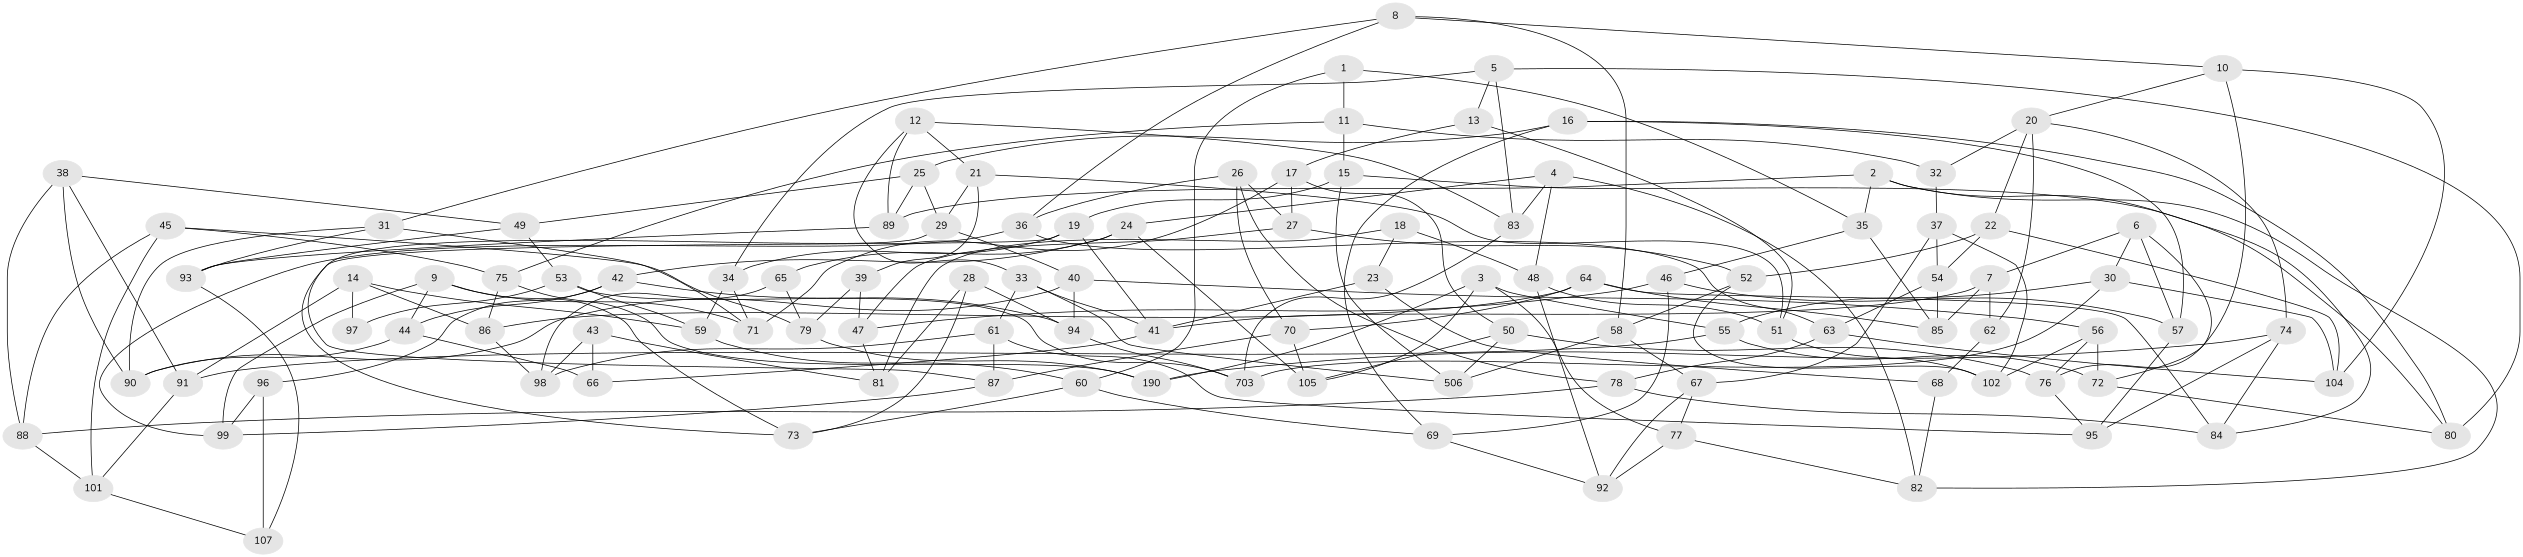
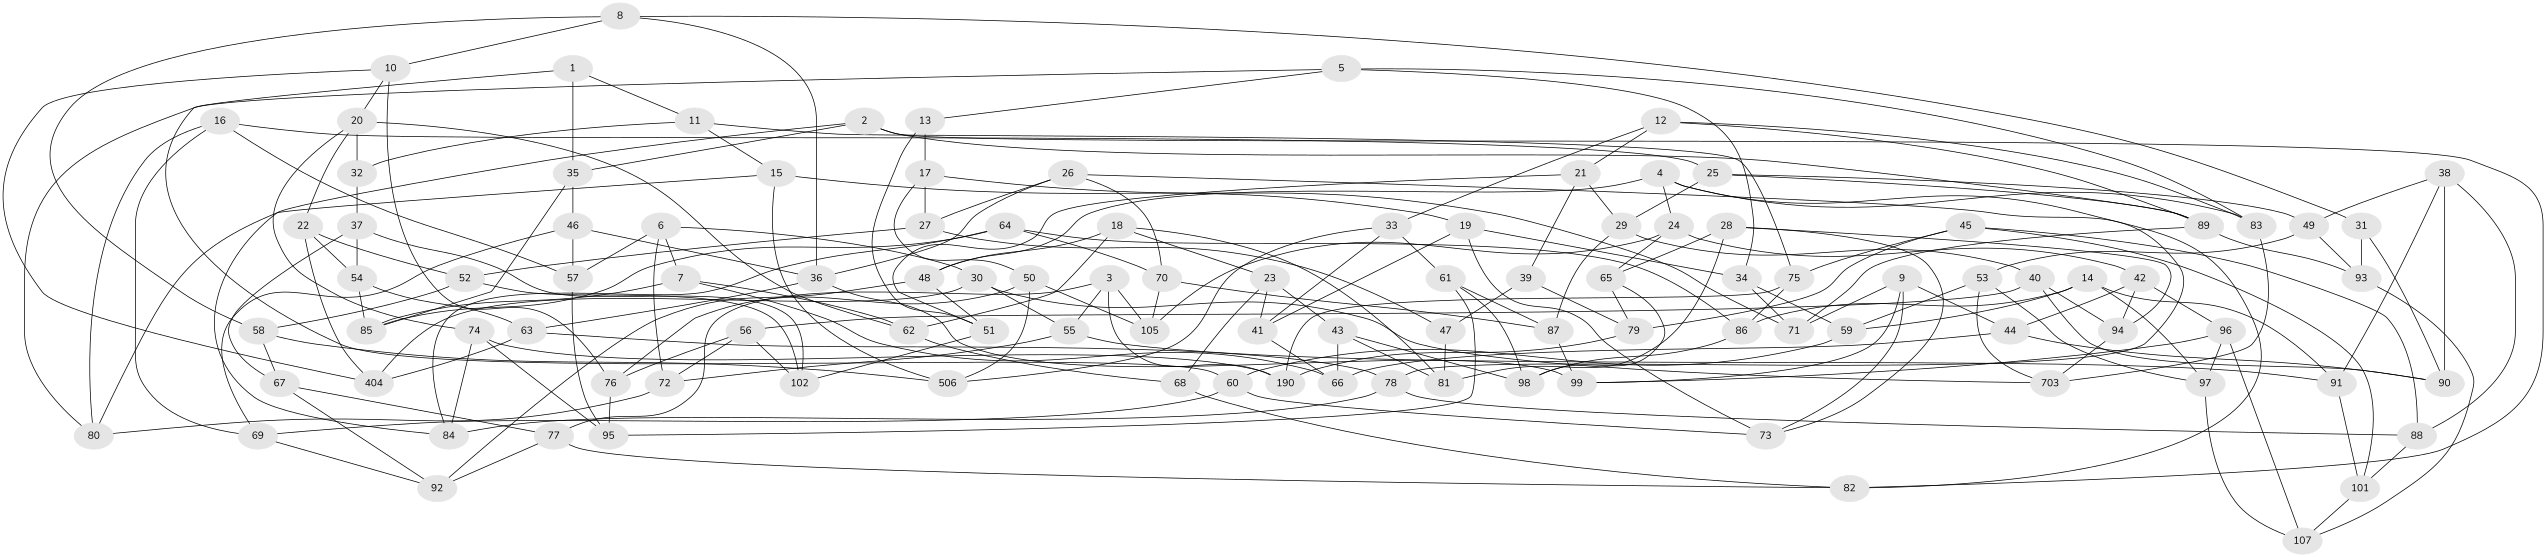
edge "31" -- "71": now "89" -- "71"
edge "28" -- "65": added
edge "18" -- "62": added
edge "23" -- "43": added
edge "46" -- "47": now "46" -- "36"
edge "7" -- "41": now "7" -- "66"
edge "96" -- "97": added
node "104": label "104" -> "404"
edge "97" -- "107": added
